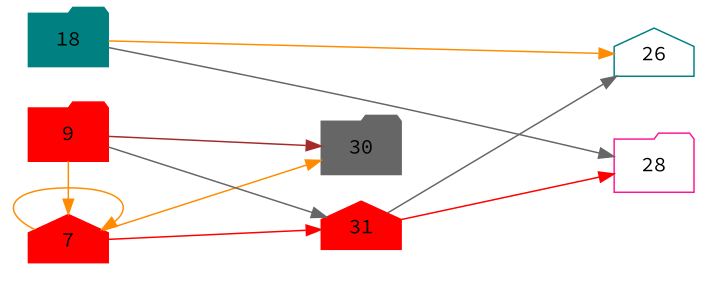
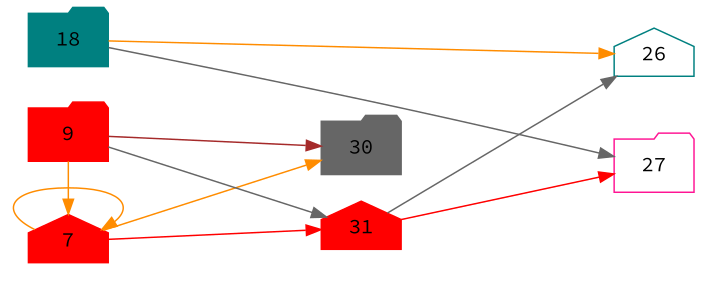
node "28": label "28" -> "27"
